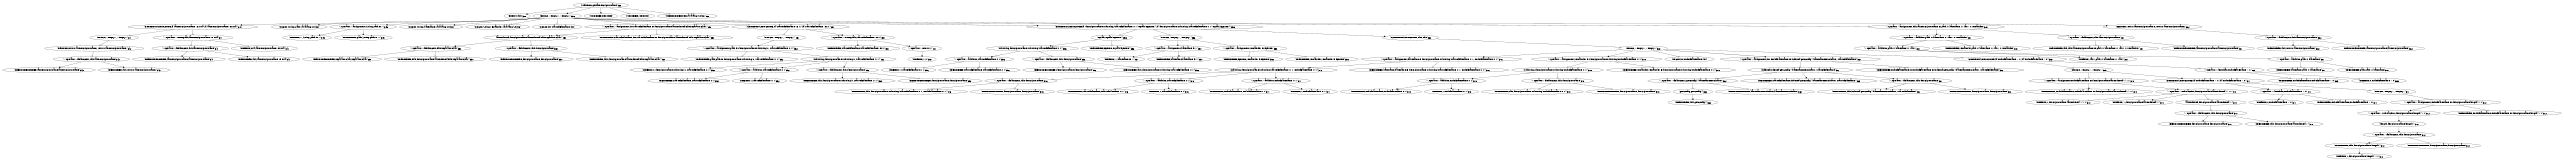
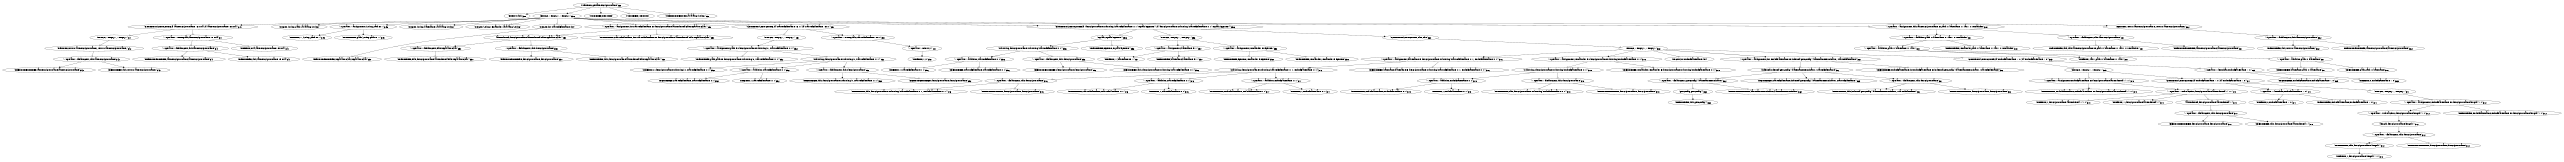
node "(IDENTIFIER,startOfFileName,startOfFileName != -1)": removed
edge "(<operator>.fieldAccess,File.separatorChar)" -> "(FIELD_IDENTIFIER,separatorChar,separatorChar)": now "(LOCAL,int startOfFileName: int)" -> "(FIELD_IDENTIFIER,separatorChar,separatorChar)"
